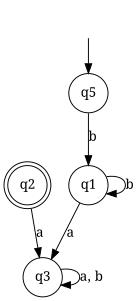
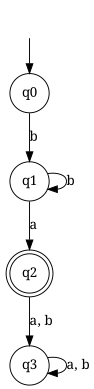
node "q5": label "q5" -> "q0"
edge "q1" -> "q3": now "q1" -> "q2"
edge "q2" -> "q3": label "a" -> "a, b"
